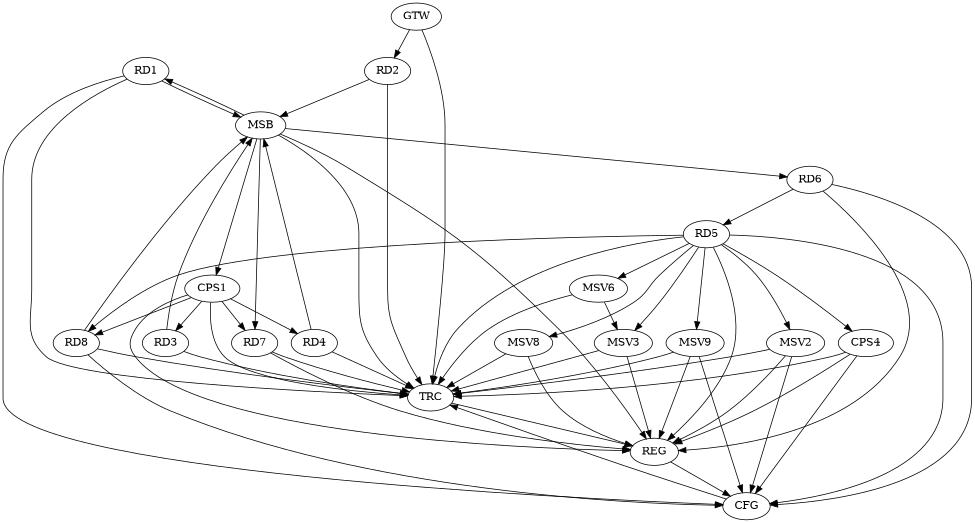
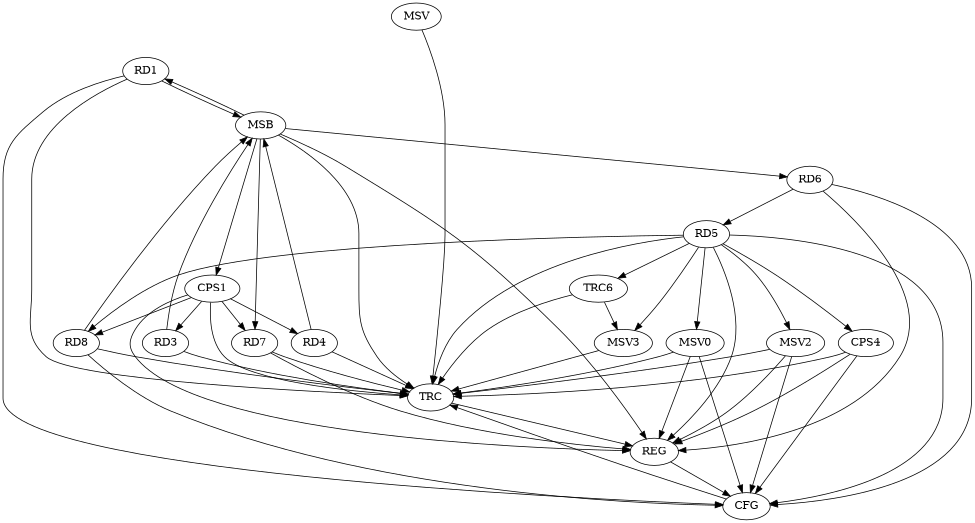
node "GTW": label "GTW" -> "MSV"
node "RD2": removed
node "MSV6": label "MSV6" -> "TRC6"
node "MSV8": removed
node "MSV9": label "MSV9" -> "MSV0"
edge "MSV3" -> "REG": removed
